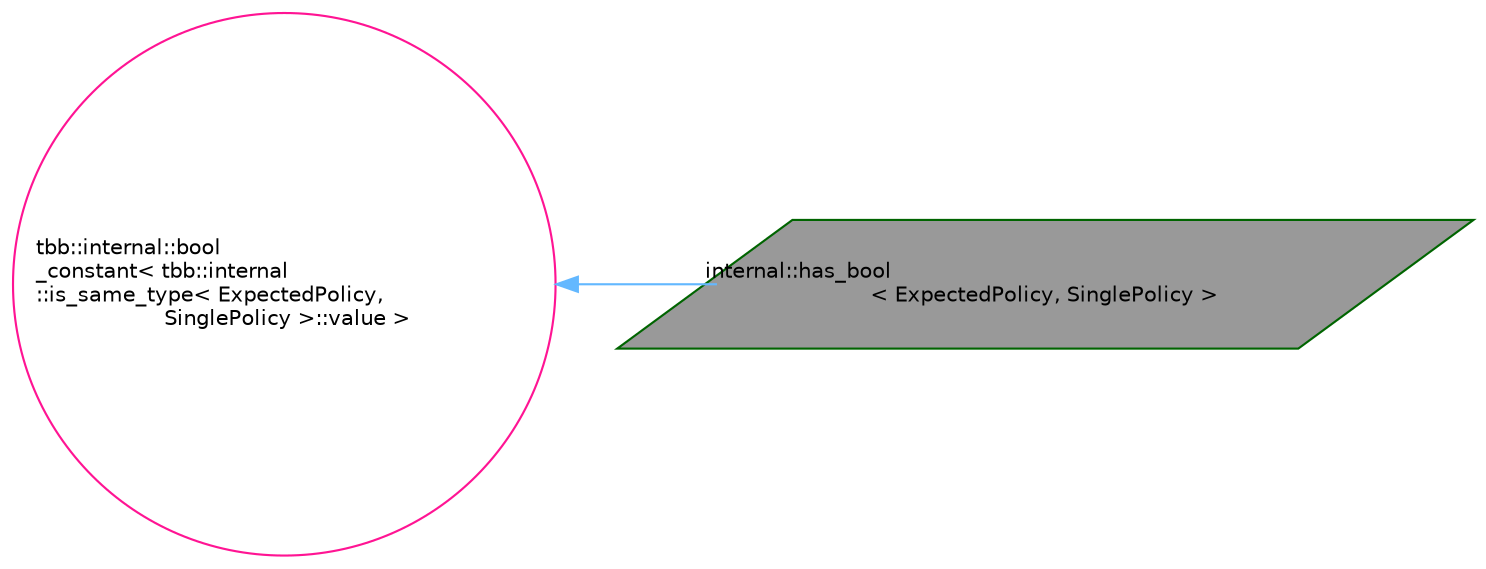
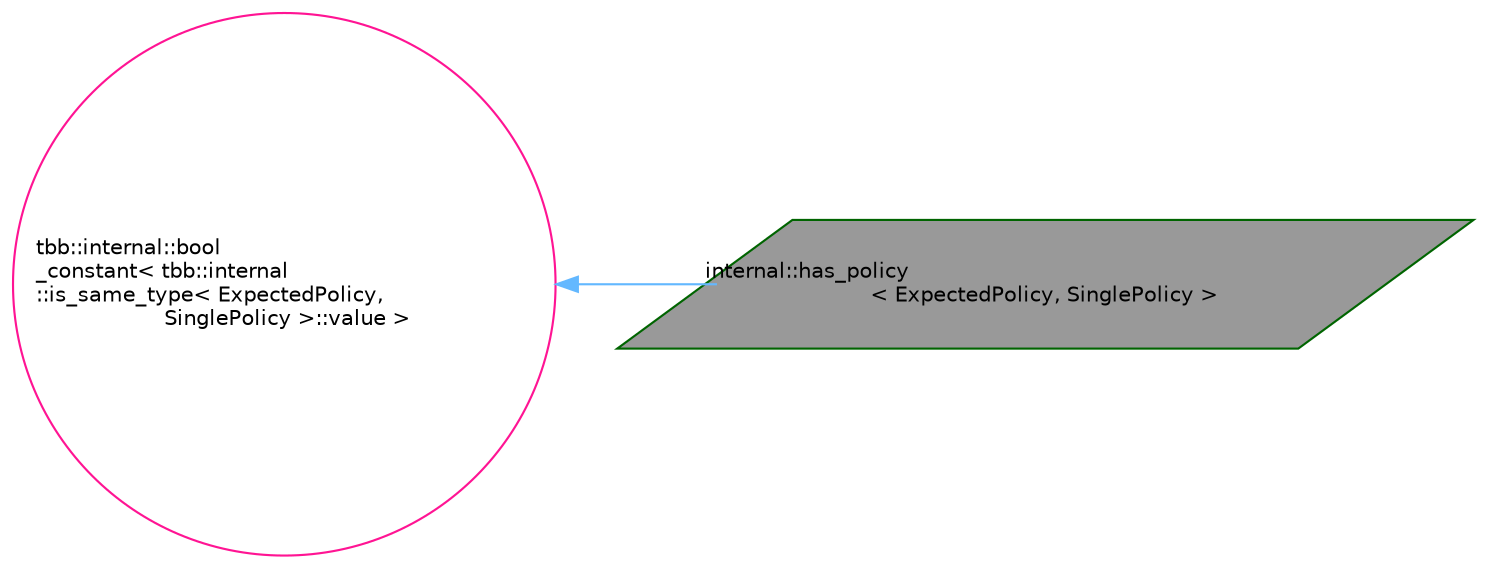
node "internal::has_bool < ExpectedPolicy, SinglePolicy >": label "internal::has_bool < ExpectedPolicy, SinglePolicy >" -> "internal::has_policy < ExpectedPolicy, SinglePolicy >"
